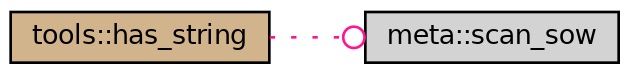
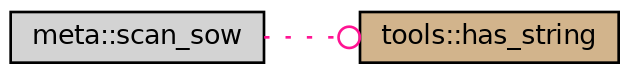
edge "tools::has_string" -> "meta::scan_sow": reversed
